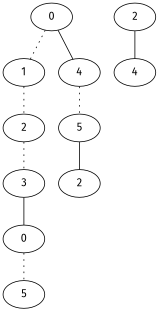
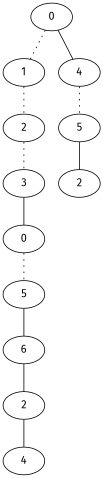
node "6": added
